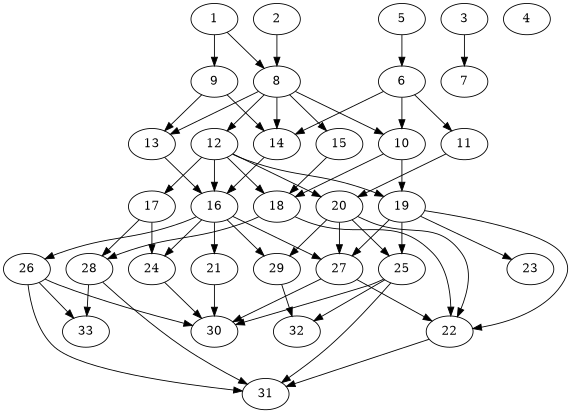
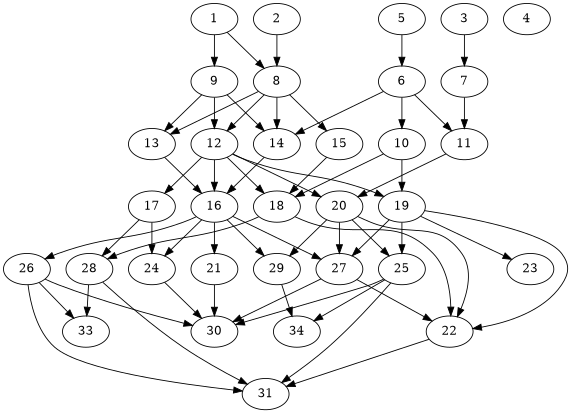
edge "9" -> "12": added
edge "7" -> "11": added
edge "8" -> "10": removed
node "32": label "32" -> "34"
